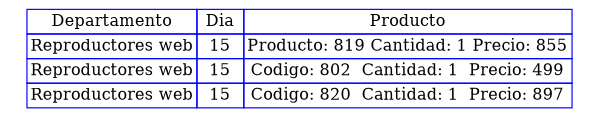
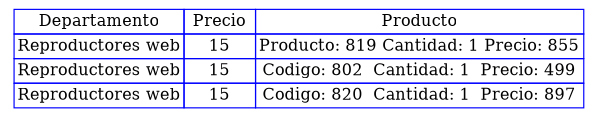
node "Departamento": text "Dia" -> "Precio"
